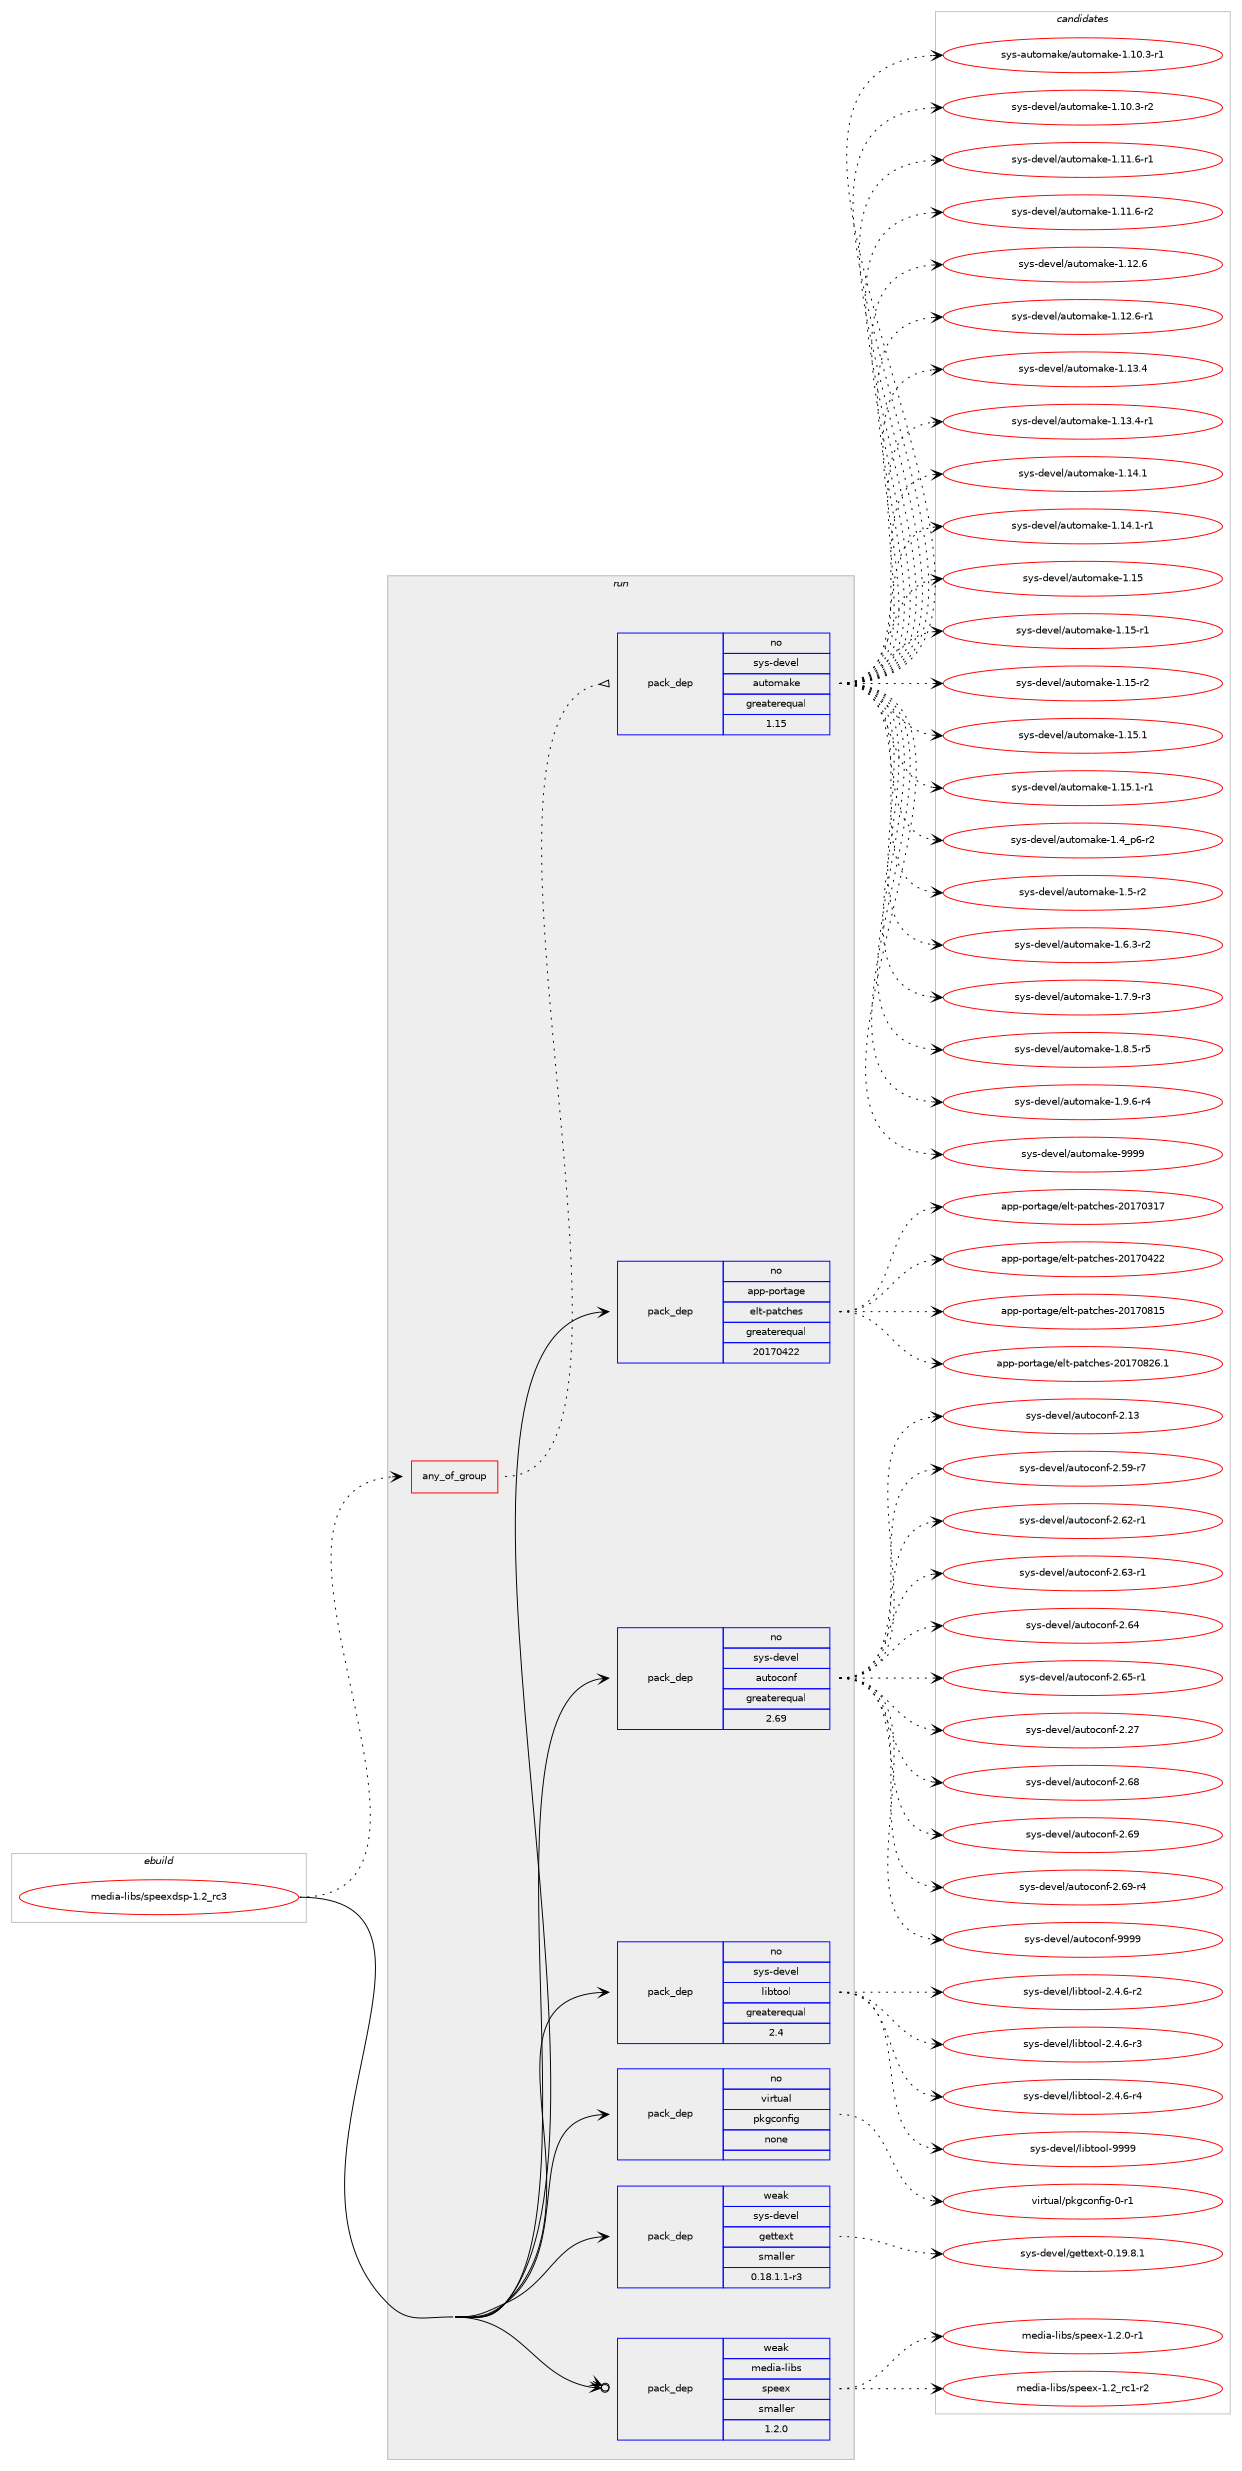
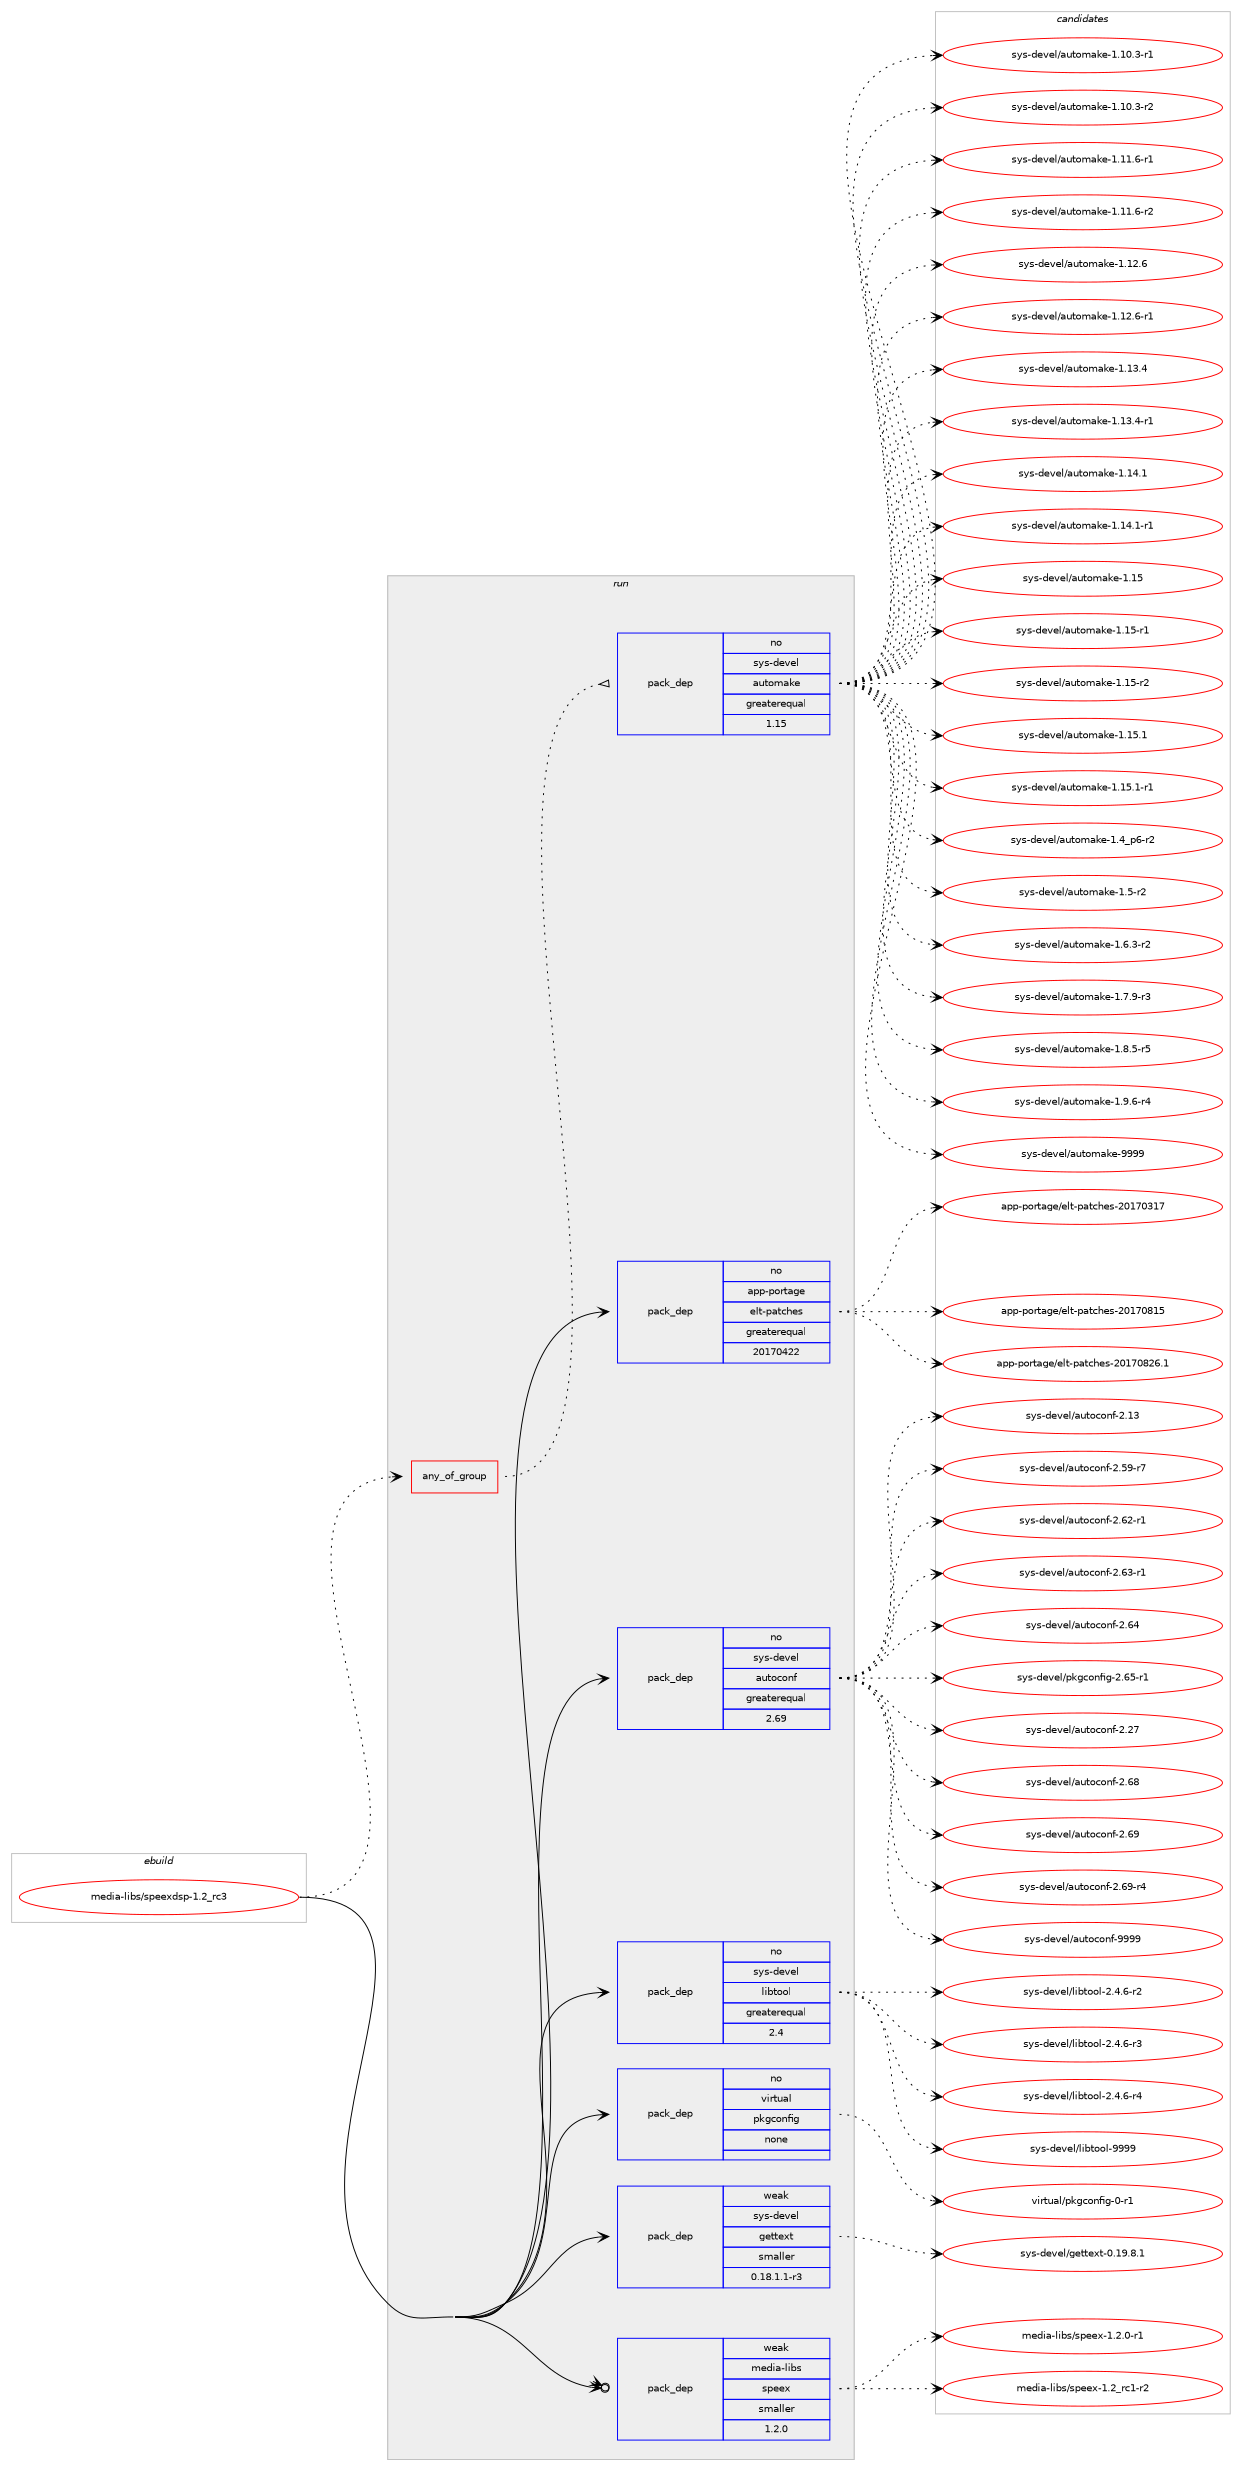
node "sys-automake/automake-1.10.3-r1": label "sys-automake/automake-1.10.3-r1" -> "sys-devel/automake-1.10.3-r1"
node "app-portage/elt-patches-20170422": removed
node "sys-devel/autoconf-2.65-r1": label "sys-devel/autoconf-2.65-r1" -> "sys-devel/pkgconfig-2.65-r1"
